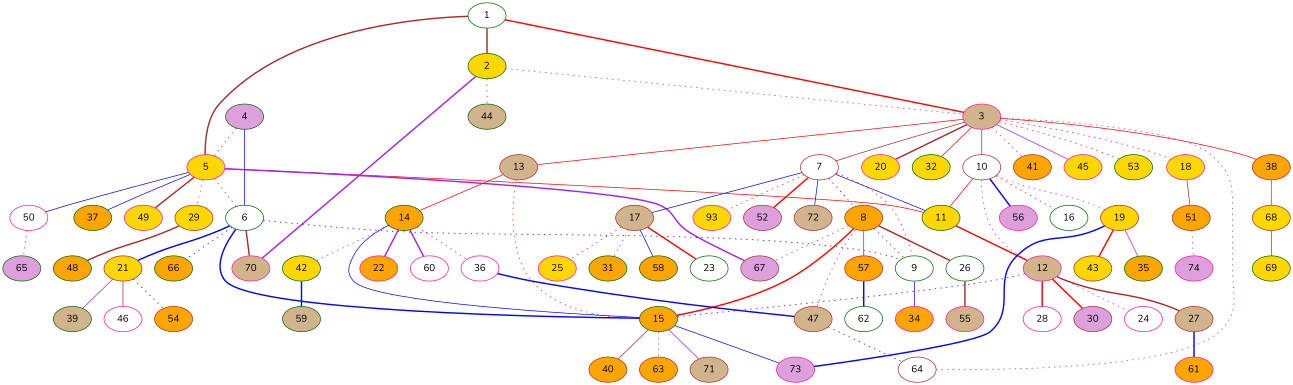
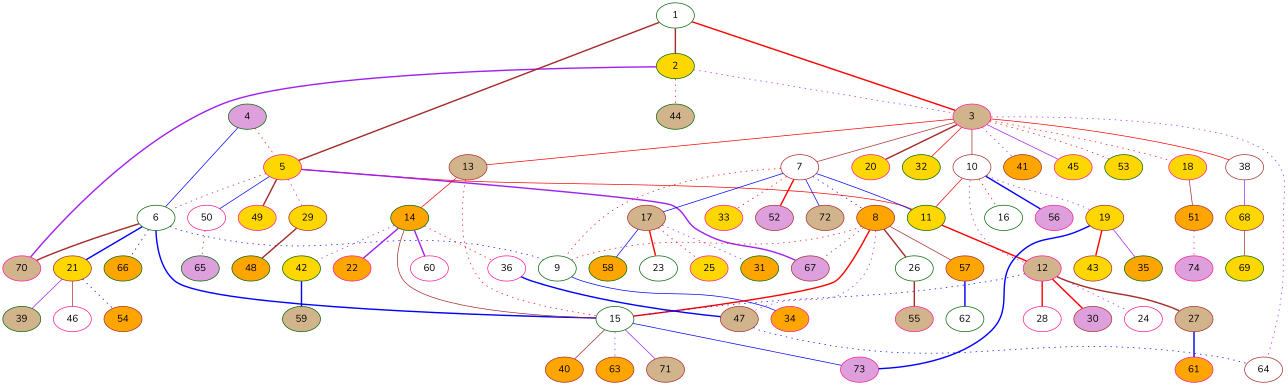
node "38": fillcolor orange -> white
node "37": removed
node "93": label "93" -> "33"
edge "14" -- "15": color blue -> brown
node "15": fillcolor orange -> white
